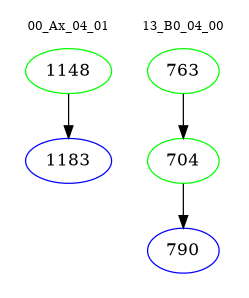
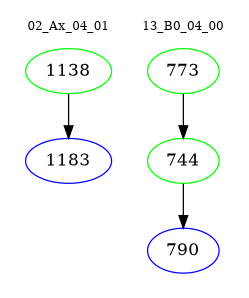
cluster "00_Ax_04_01": label "00_Ax_04_01" -> "02_Ax_04_01"
node "1148": label "1148" -> "1138"
node "763": label "763" -> "773"
node "704": label "704" -> "744"
